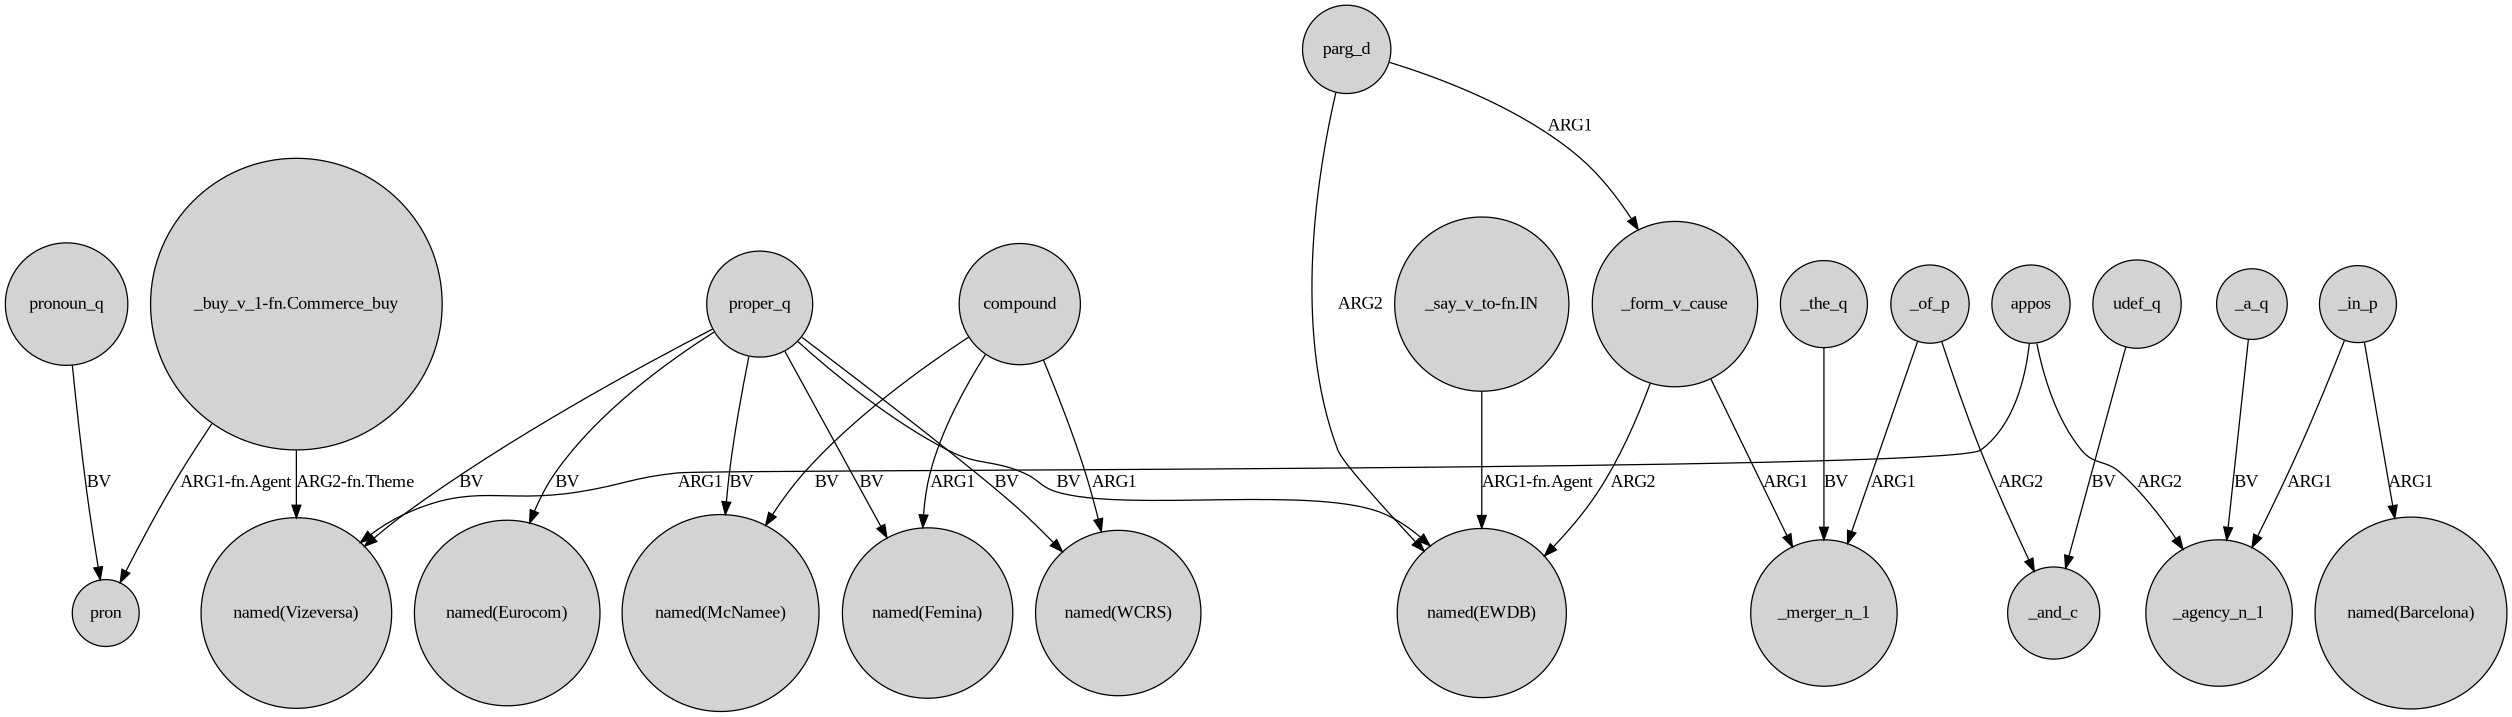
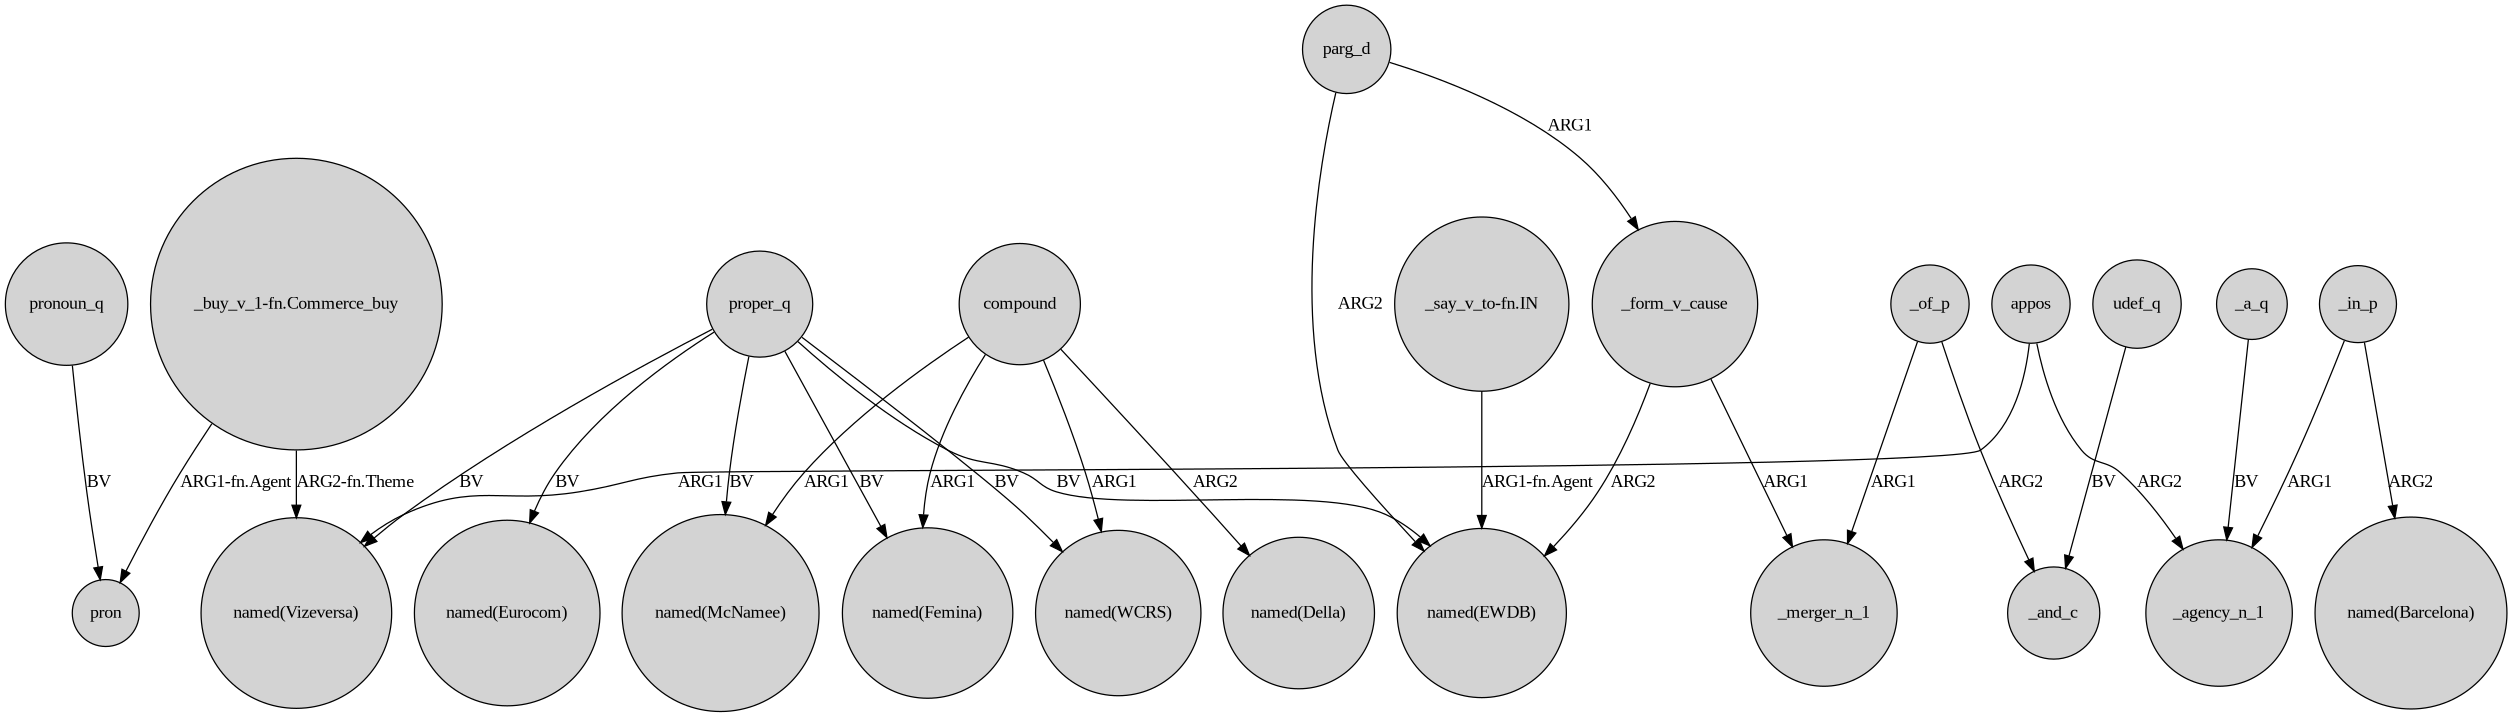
node "_the_q": removed
edge "compound" -> "named(McNamee)": label "BV" -> "ARG1"
edge "_in_p" -> "named(Barcelona)": label "ARG1" -> "ARG2"
node "named(Della)": added
